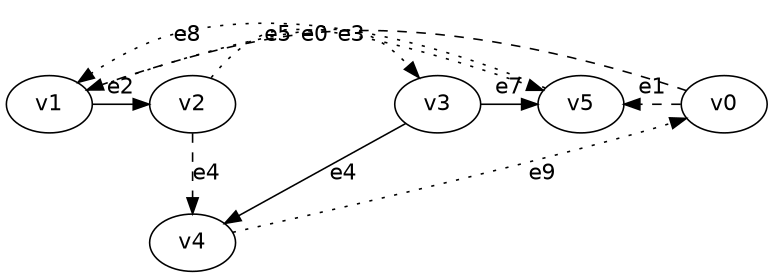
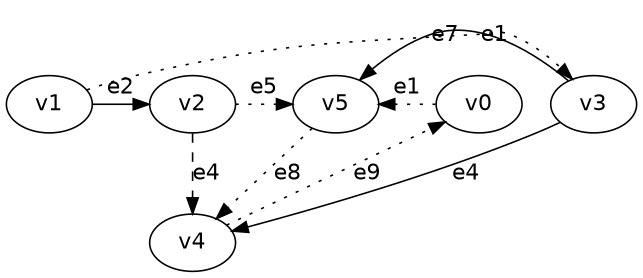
edge "v5" -> "v1": now "v5" -> "v4"
edge "v0" -> "v1": removed, label "e0"
edge "v1" -> "v3": label "e3" -> "e1"
edge "v0" -> "v5": style dashed -> dotted
